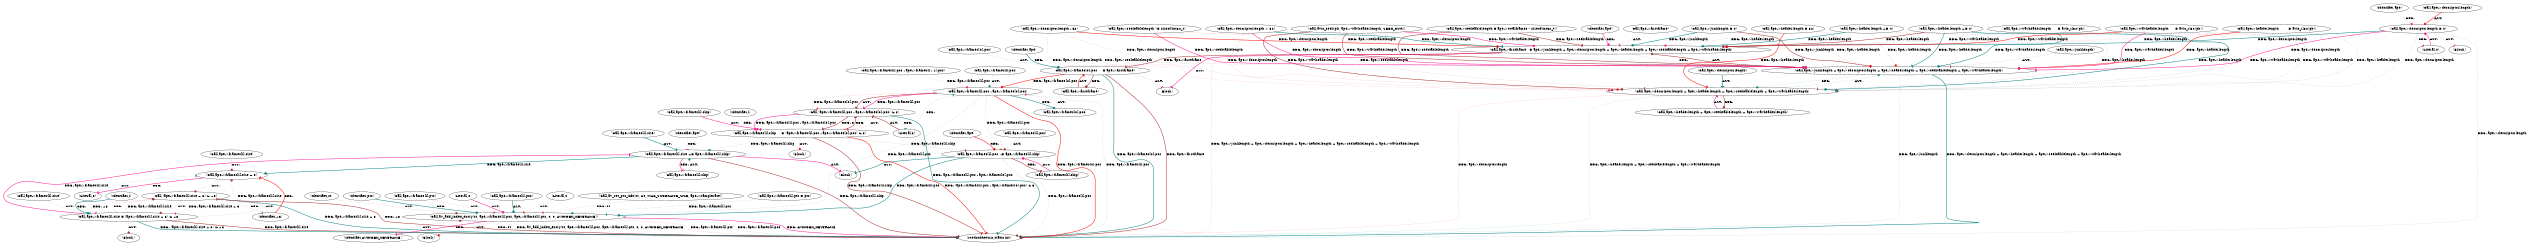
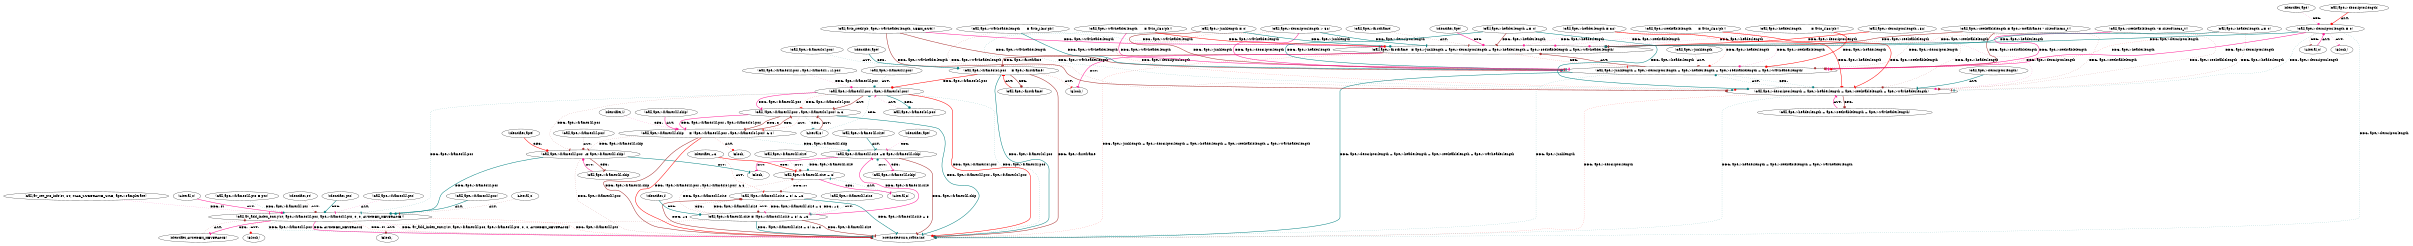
node "(Call,ape->seektablelength      = avio_rl32(pb))": added
edge "(Call,ape->frames[i].size += ape->frames[i].skip)" -> "(Call,ape->frames[i].size + 3)": style bold -> dotted
edge "(Call,ape->frames[i].size + 3)" -> "(Call,(ape->frames[i].size + 3) & ~3)": label "AST: " -> "DDG: st"
edge "(Call,(ape->frames[i].size + 3) & ~3)" -> "(Identifier,~3)": removed, label "CFG:"
